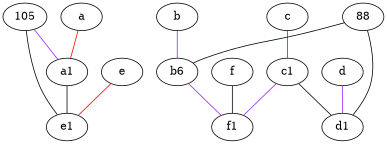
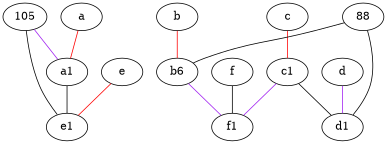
edge "b" -- "b6": color purple -> red
